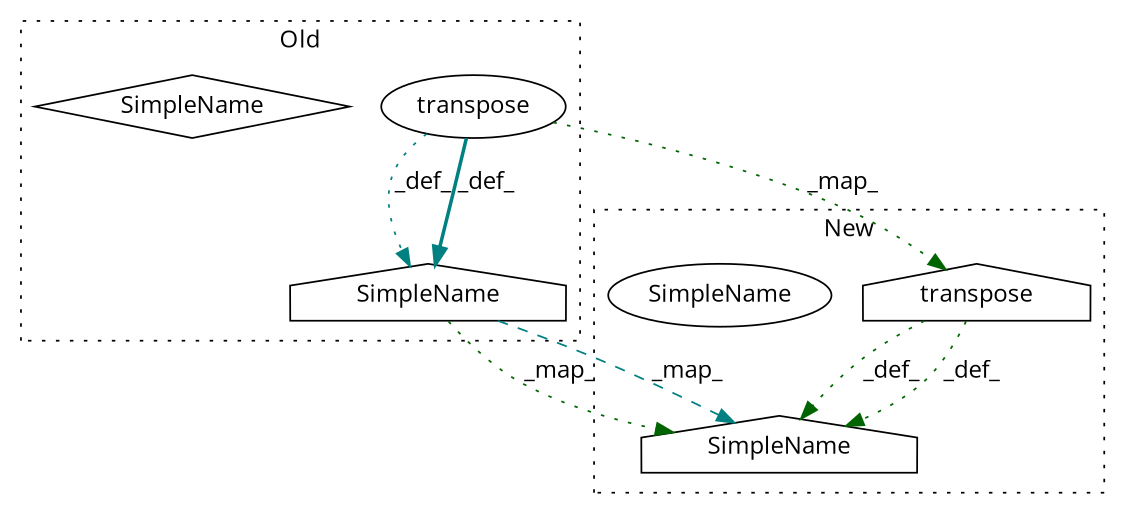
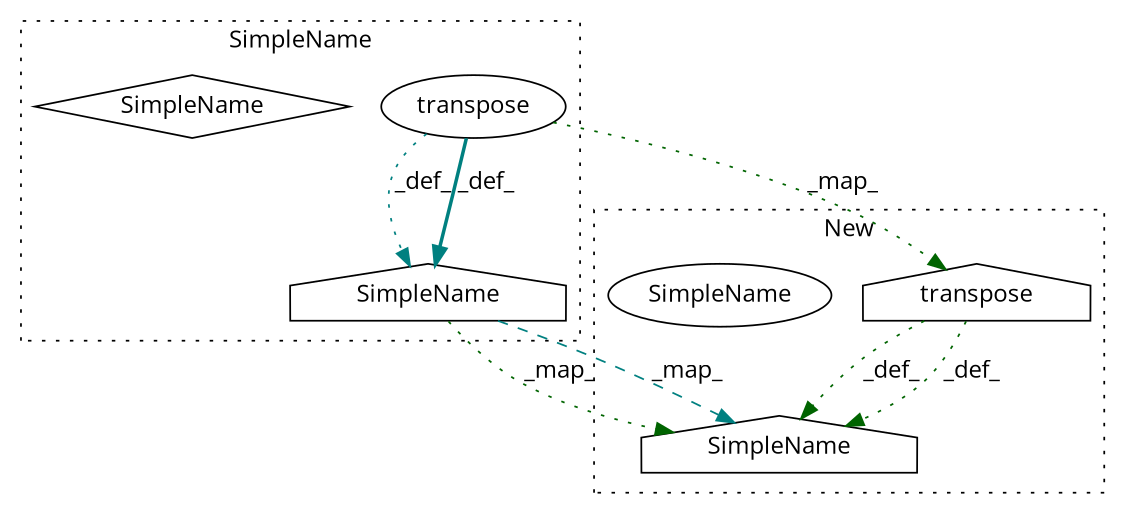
cluster "Old": label "Old" -> "SimpleName"
